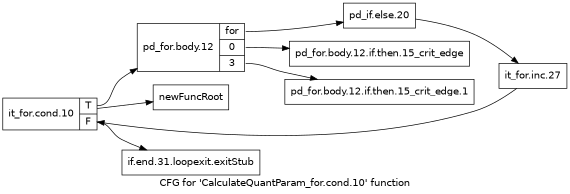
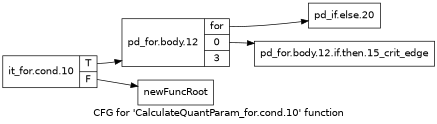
node "it_for.inc.27": removed
node "pd_for.body.12.if.then.15_crit_edge.1": removed
node "if.end.31.loopexit.exitStub": removed
